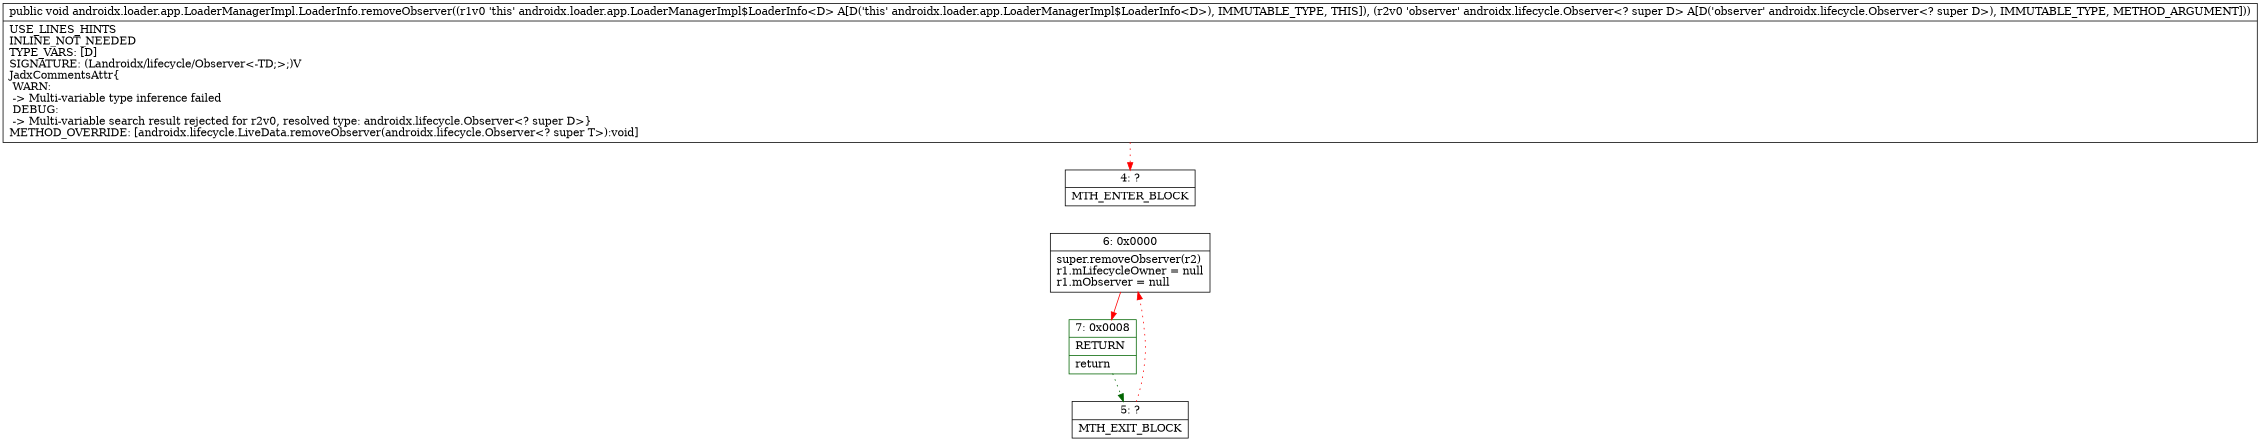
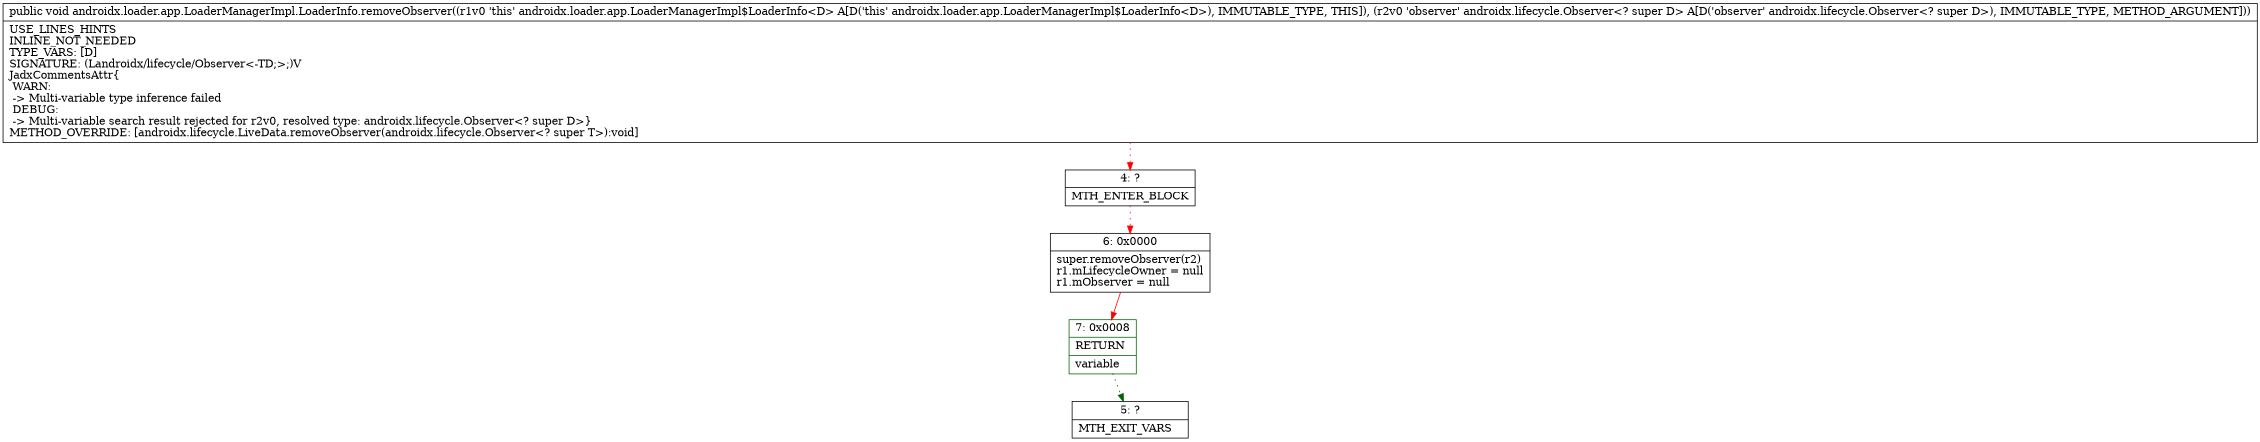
edge "5: ?" -> "6: 0x0000": now "4: ?" -> "6: 0x0000"
node "7: 0x0008": text "return" -> "variable"
node "5: ?": text "MTH_EXIT_BLOCK" -> "MTH_EXIT_VARS"
